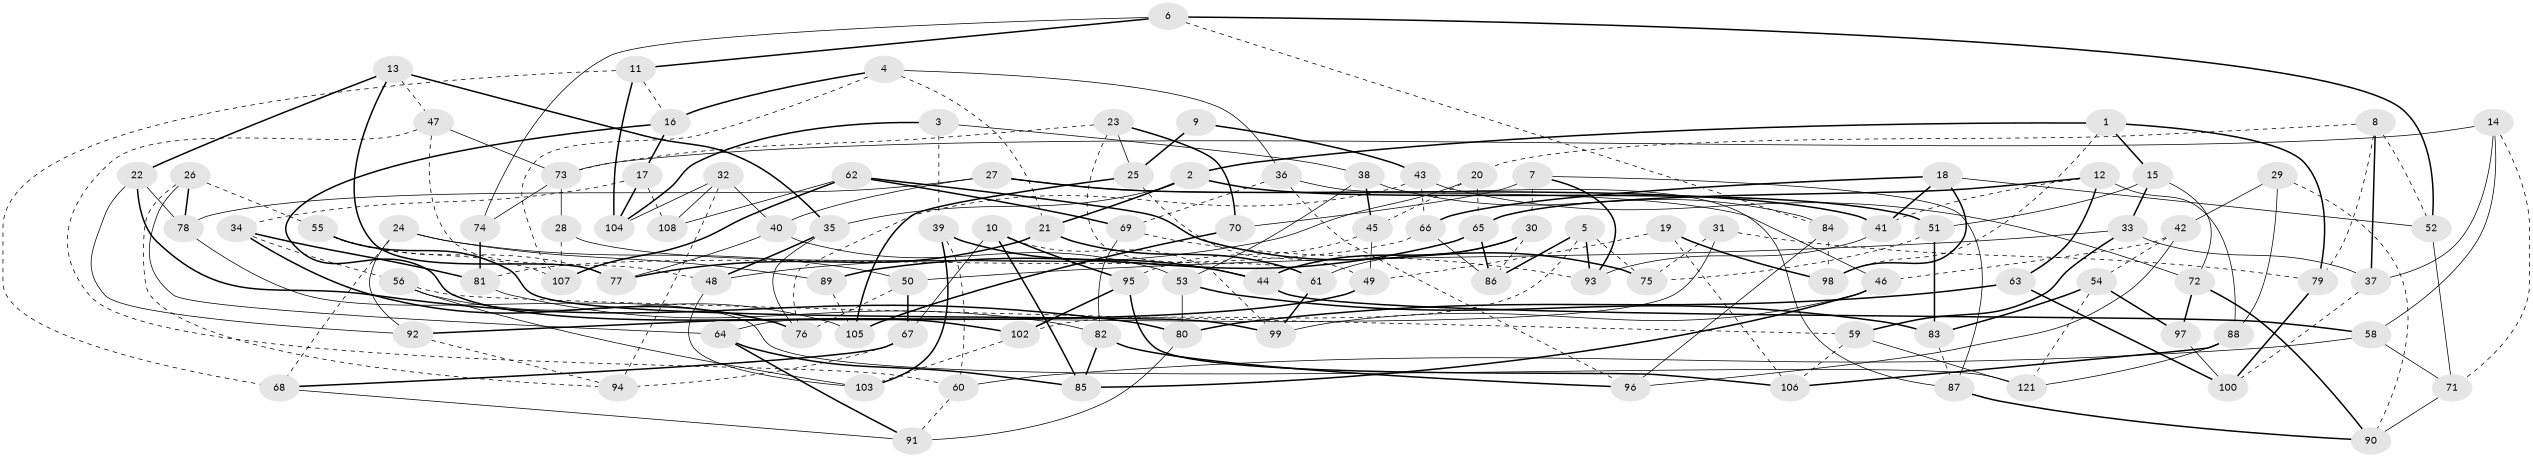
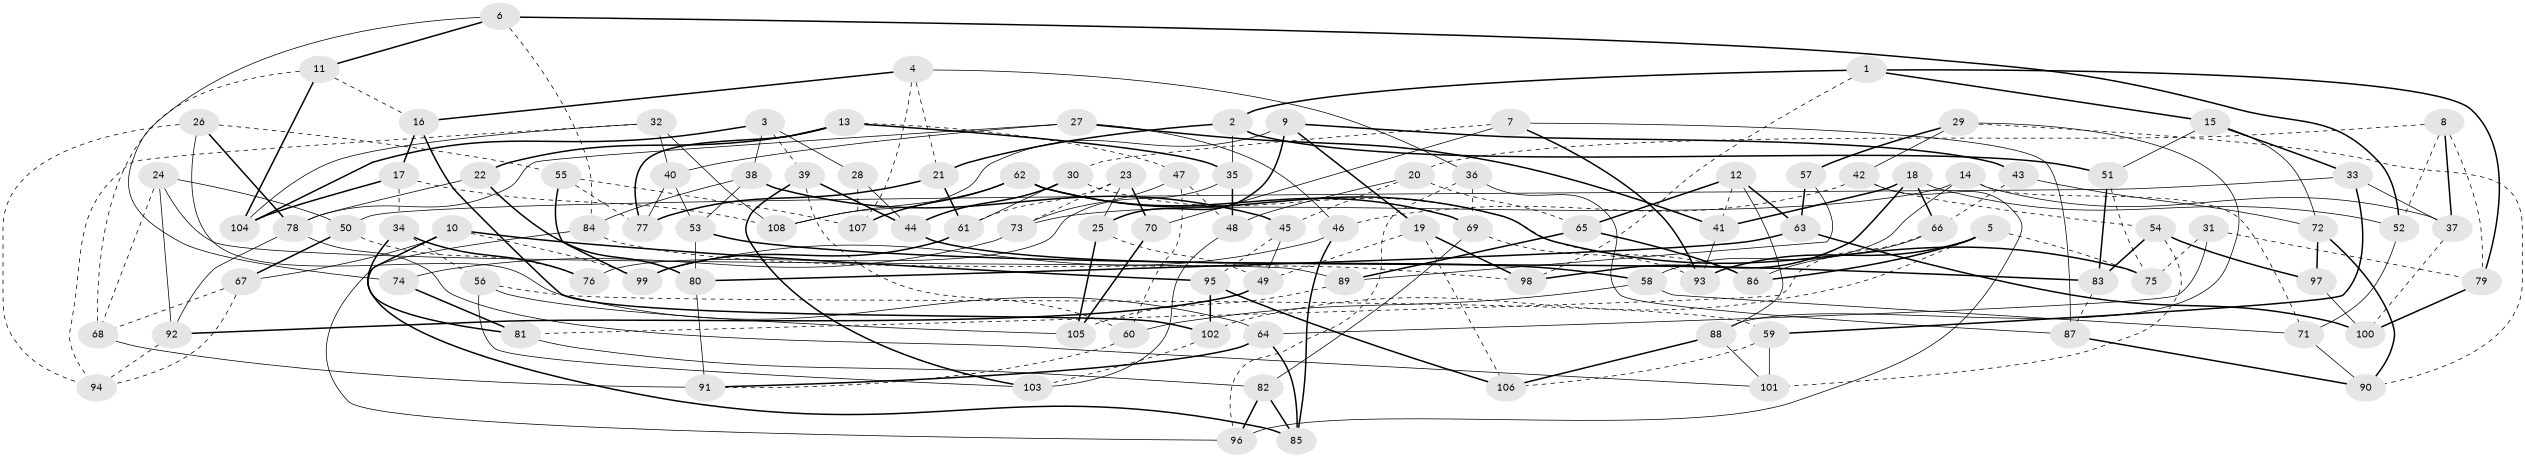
edge "9" -- "108": added
edge "9" -- "19": added
node "57": added
edge "43" -- "76": removed
edge "73" -- "28": now "3" -- "28"
edge "22" -- "92": now "78" -- "92"
edge "67" -- "68": style bold -> dashed
node "121": label "121" -> "101"
